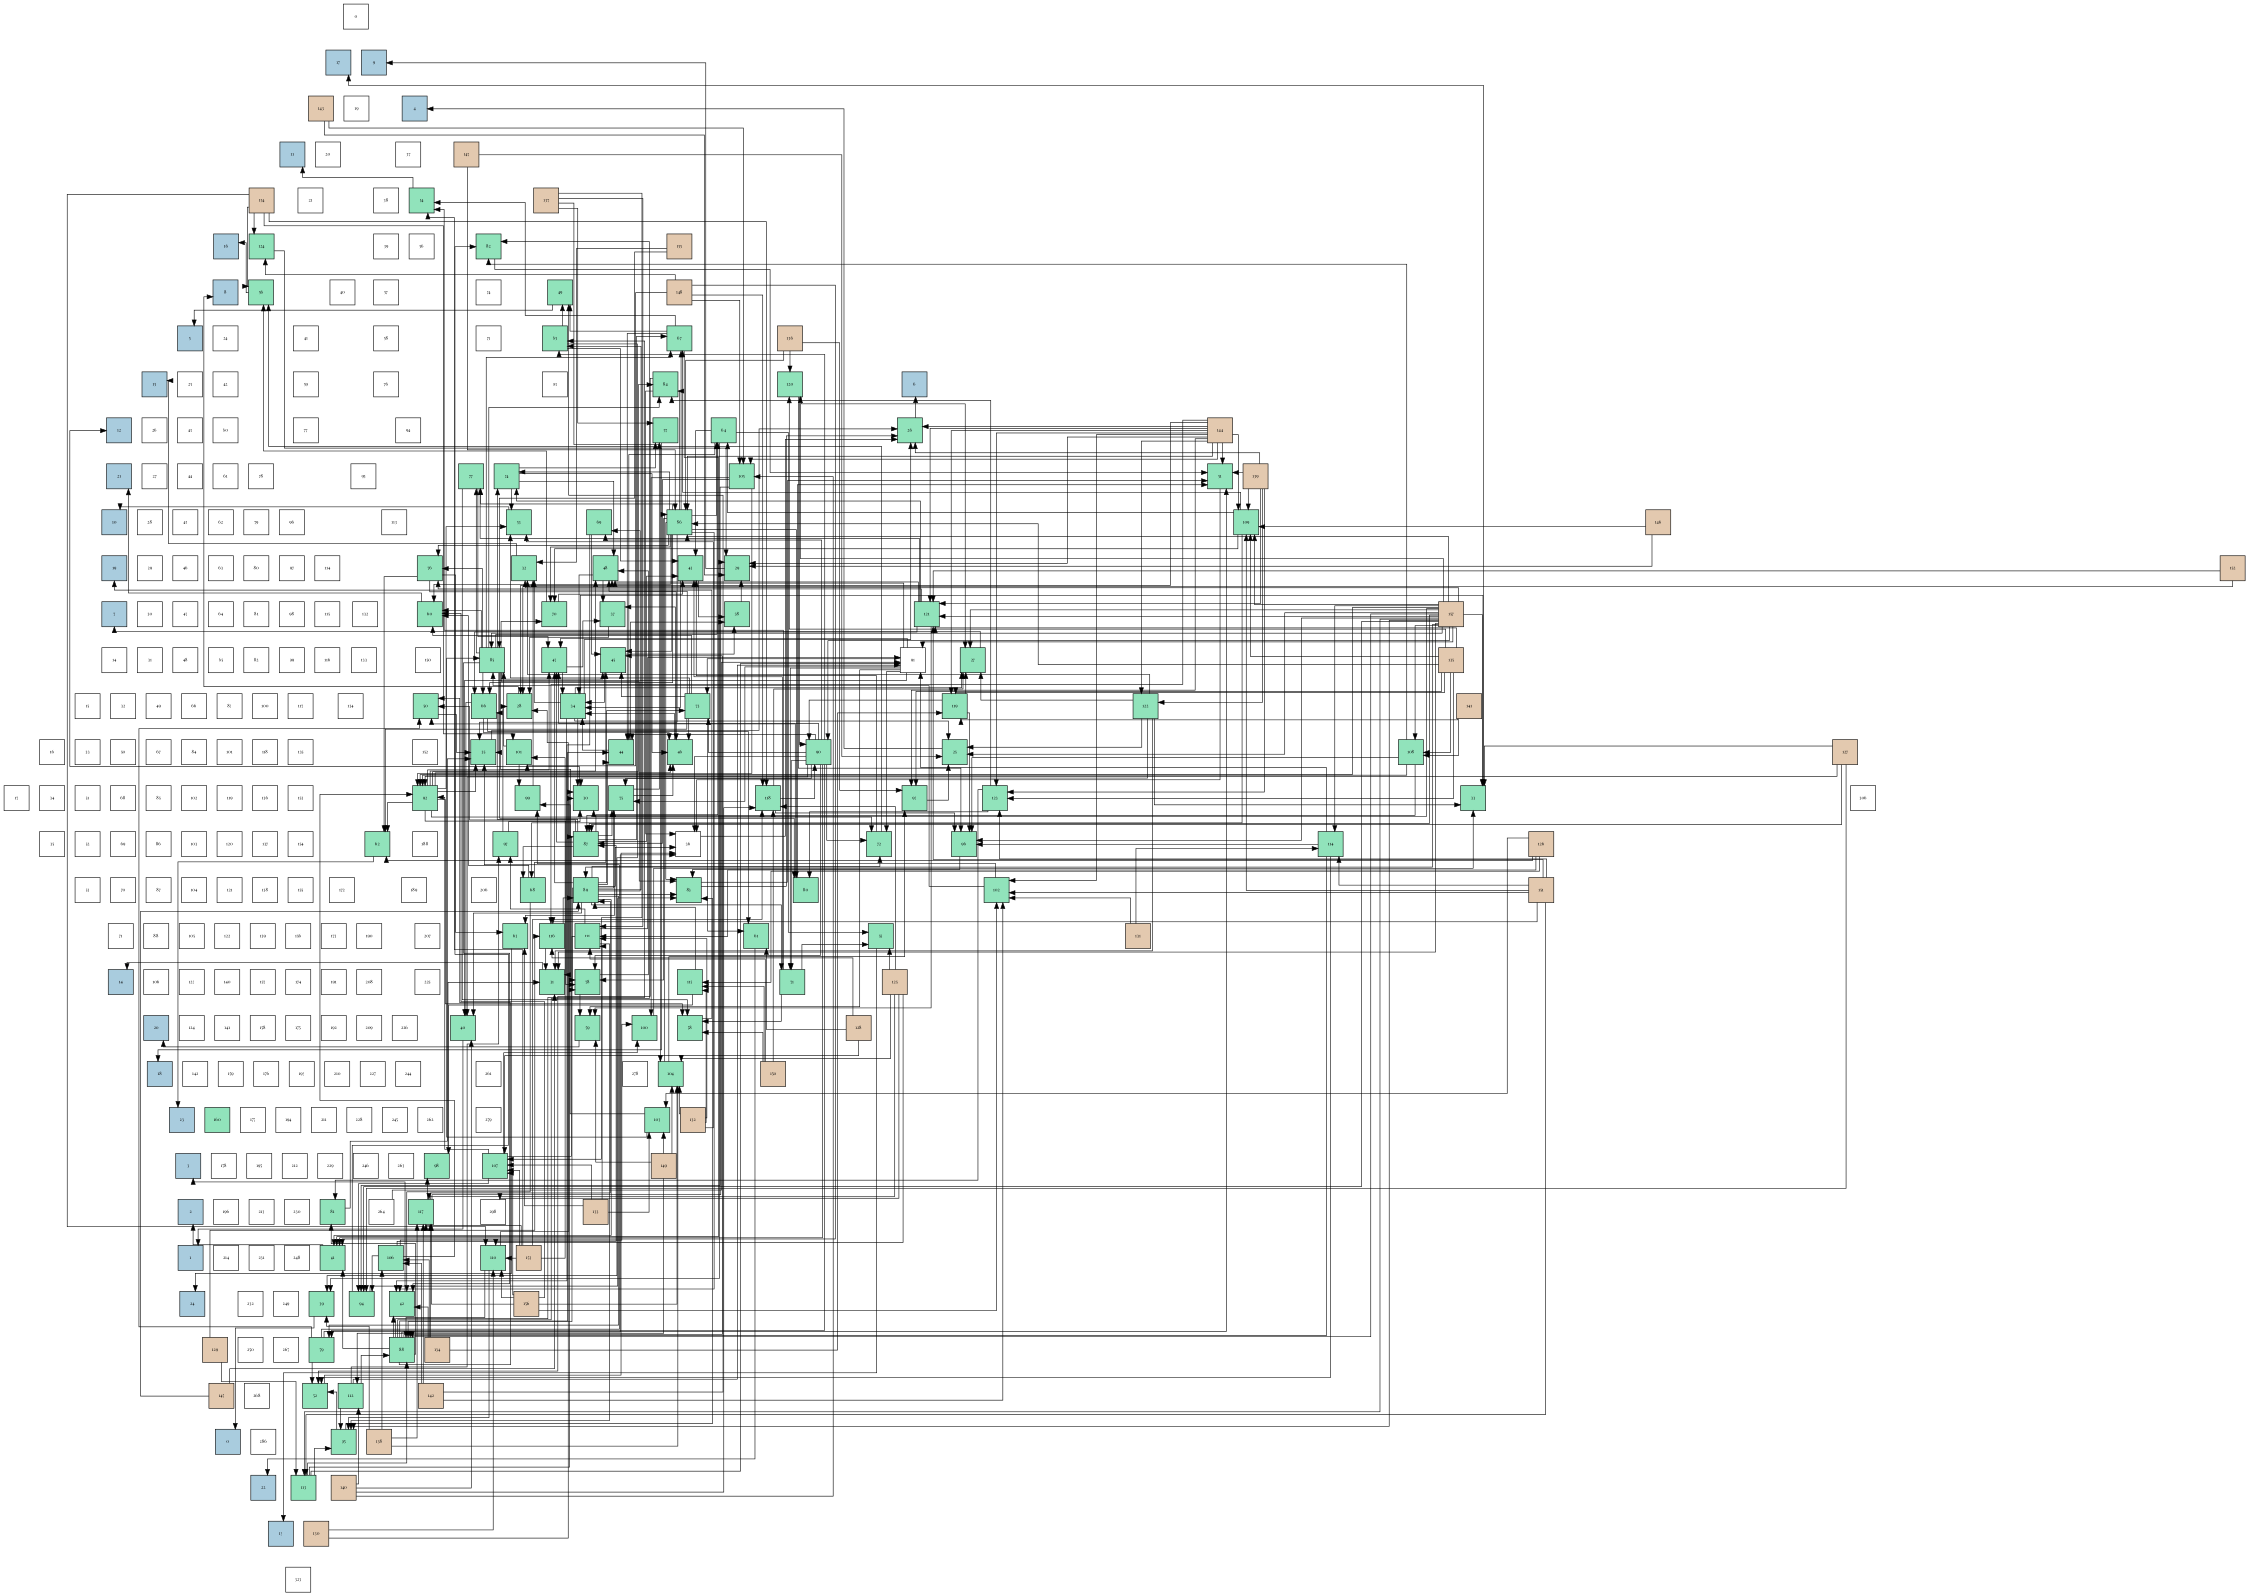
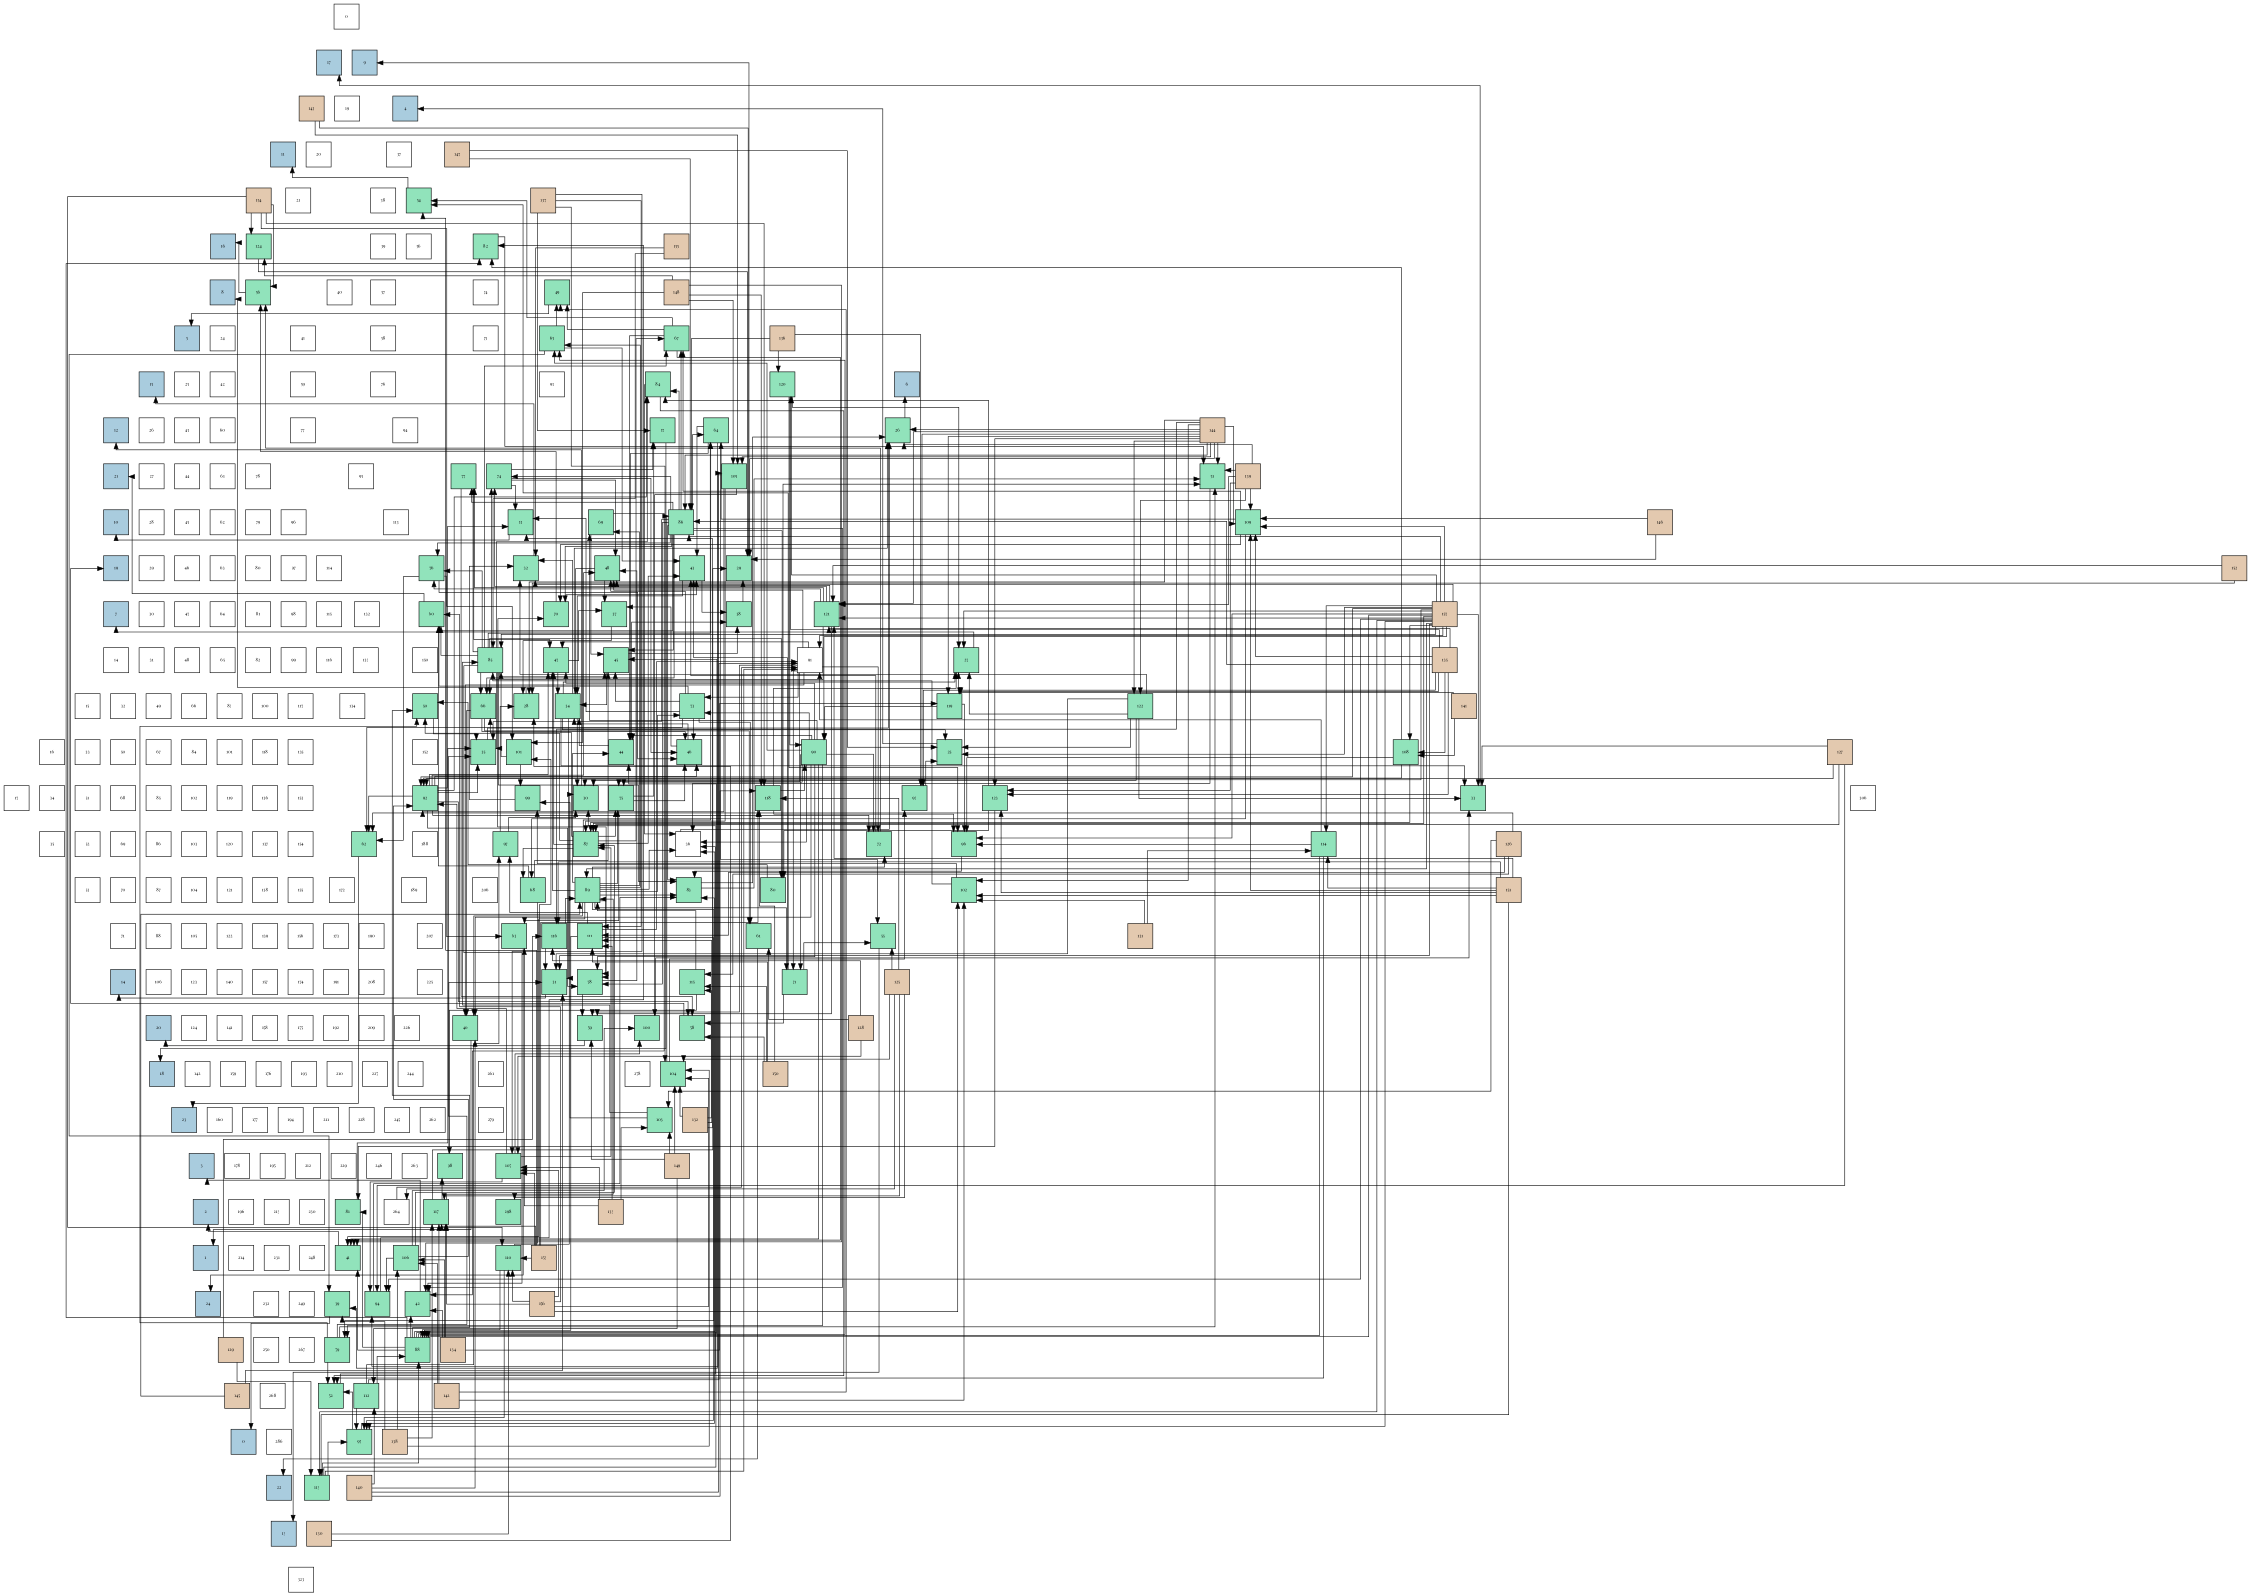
node "160": fillcolor #91e3bb -> #ffffff
node "298": fillcolor #ffffff -> #91e3bb
edge "125" -> "110": now "125" -> "264"
